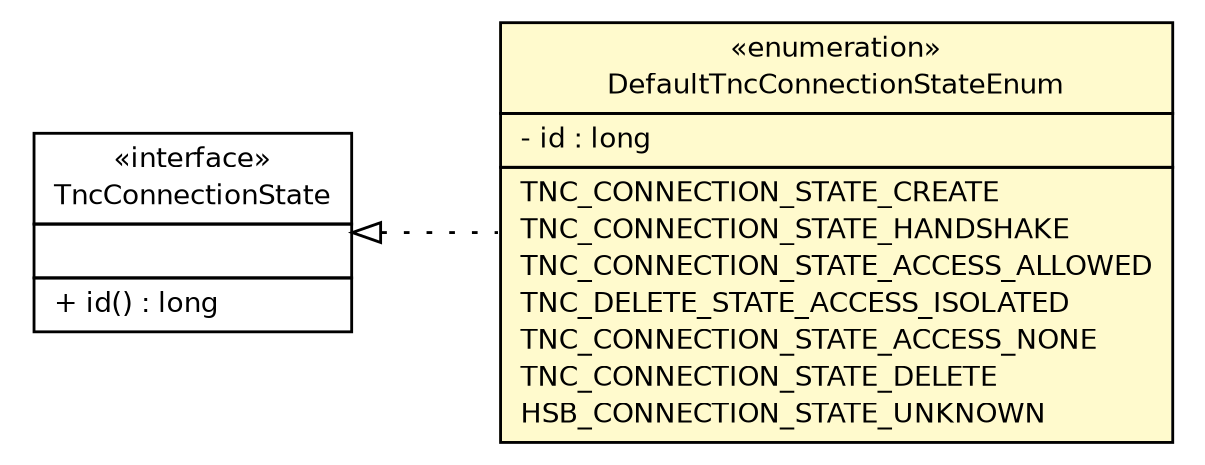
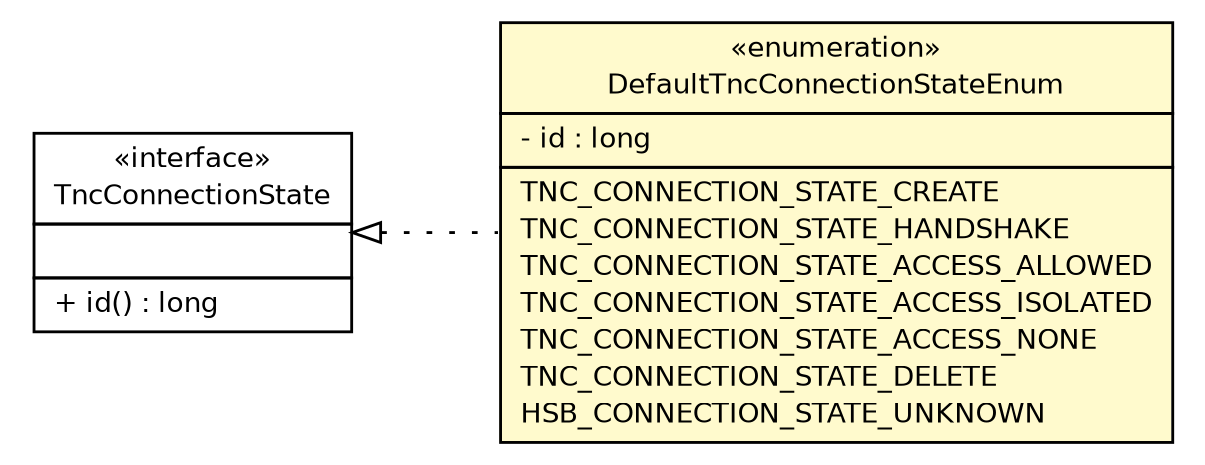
node "DefaultTncConnectionStateEnum": text "TNC_DELETE_STATE_ACCESS_ISOLATED" -> "TNC_CONNECTION_STATE_ACCESS_ISOLATED"
